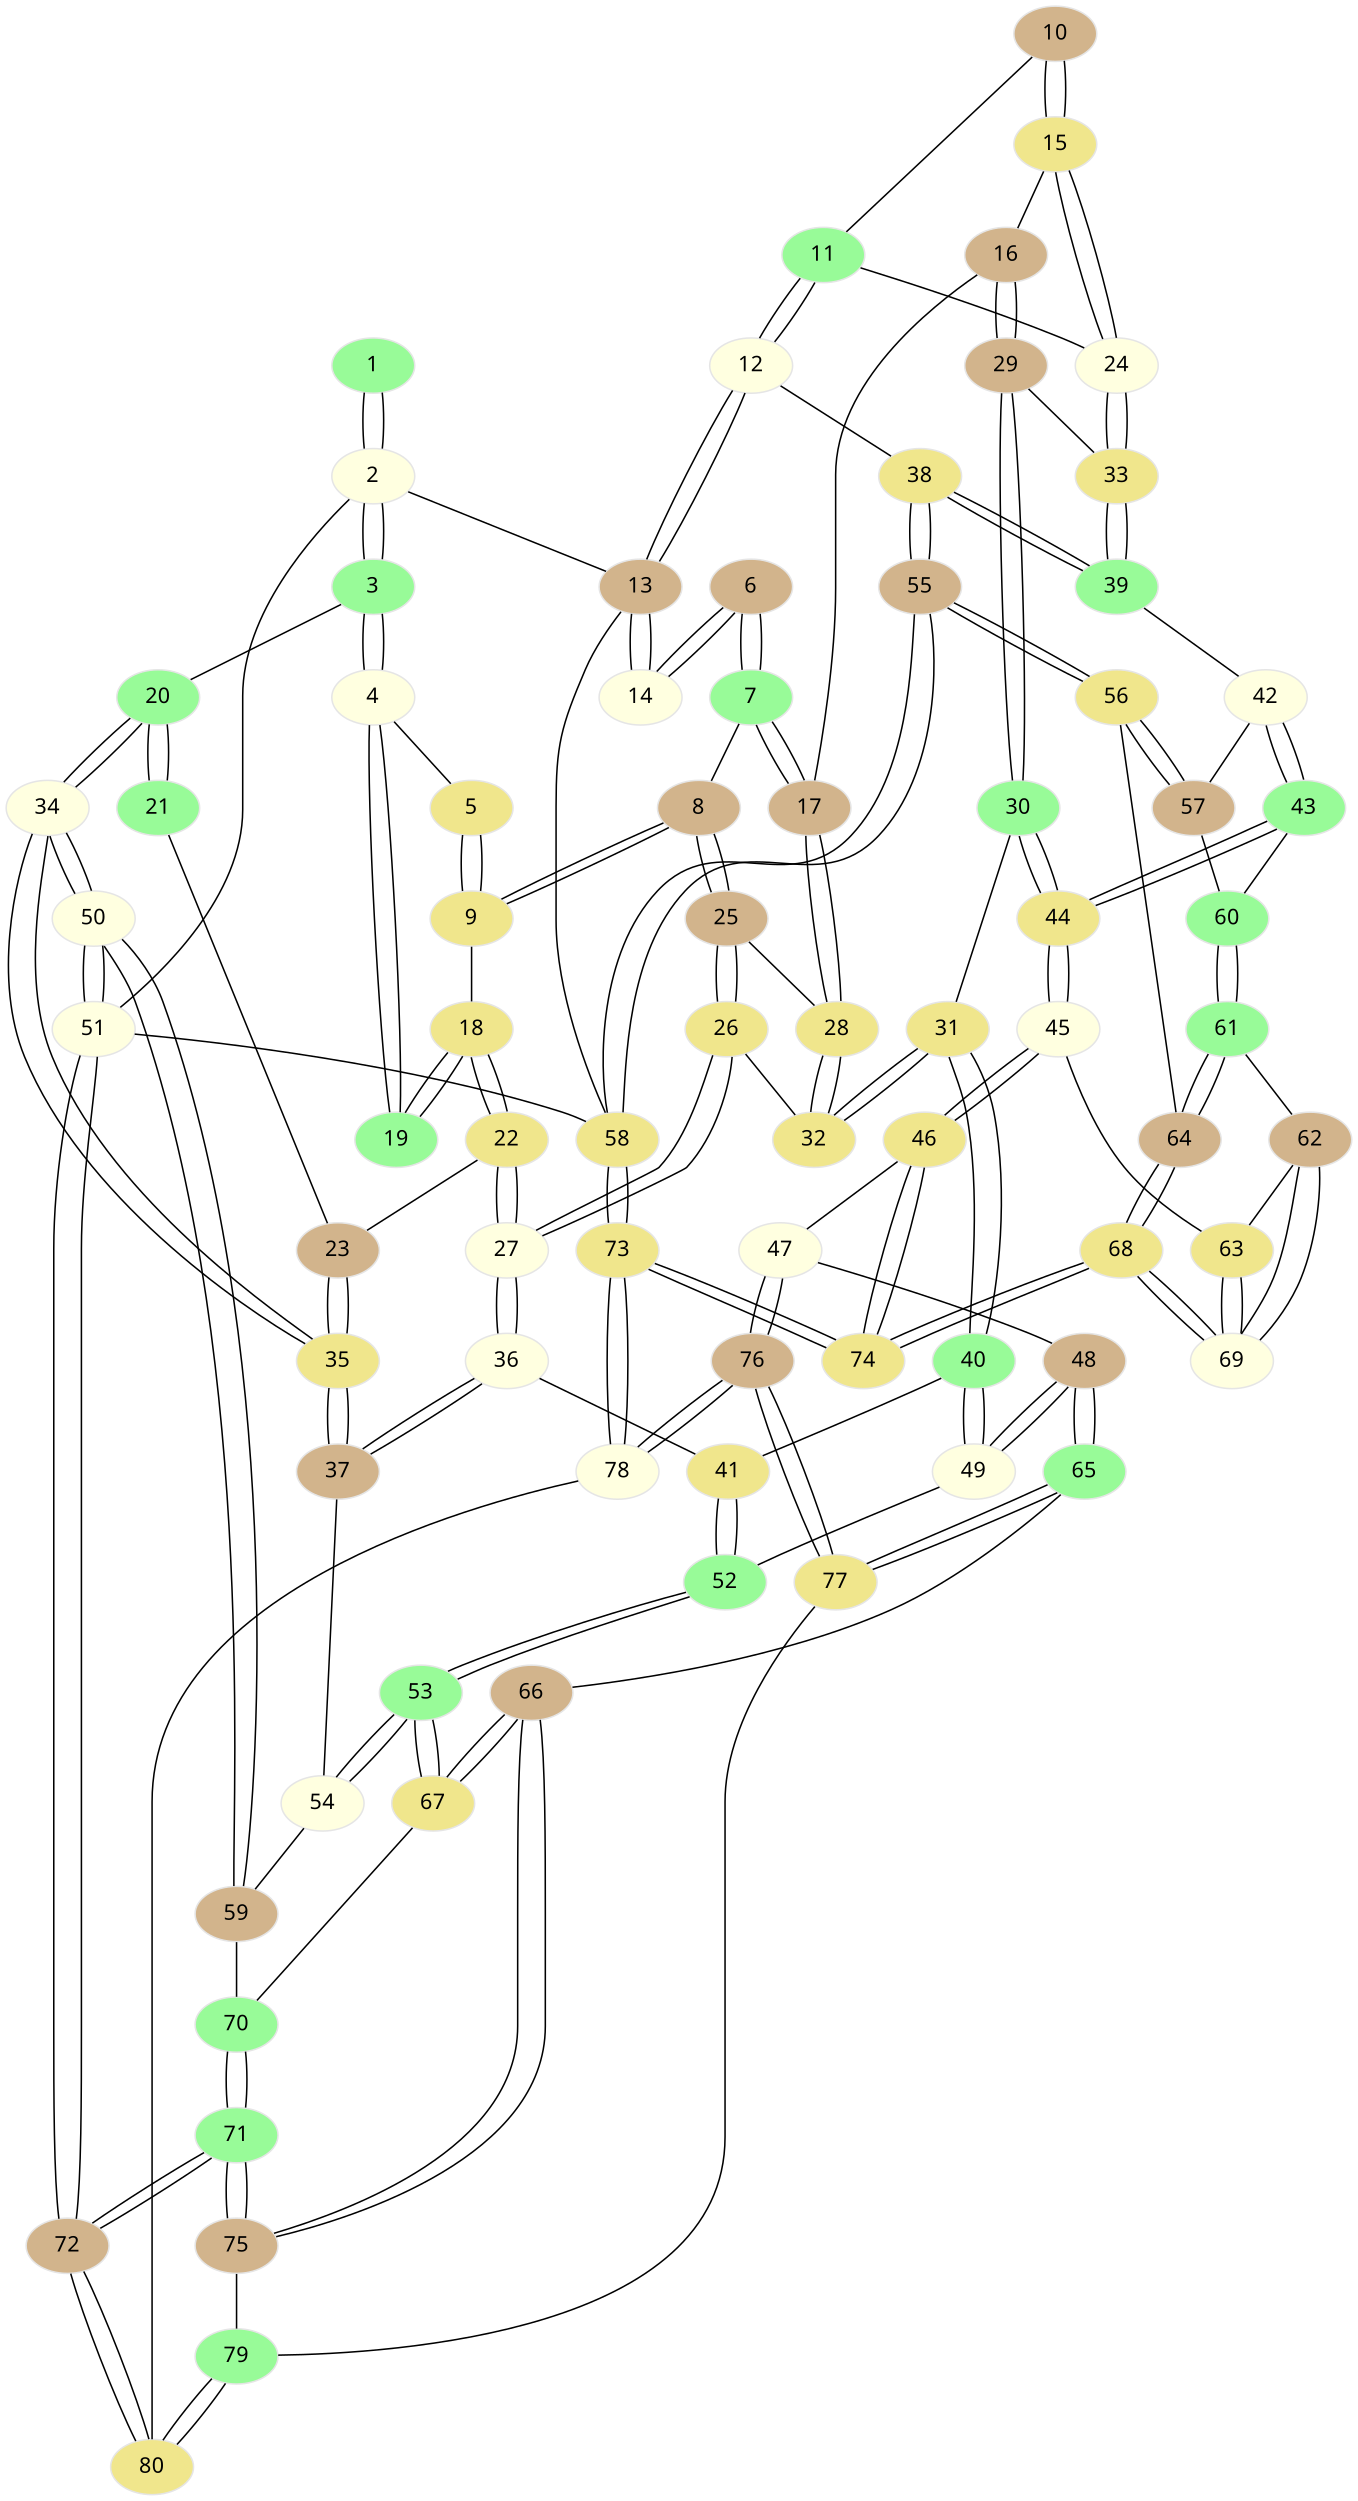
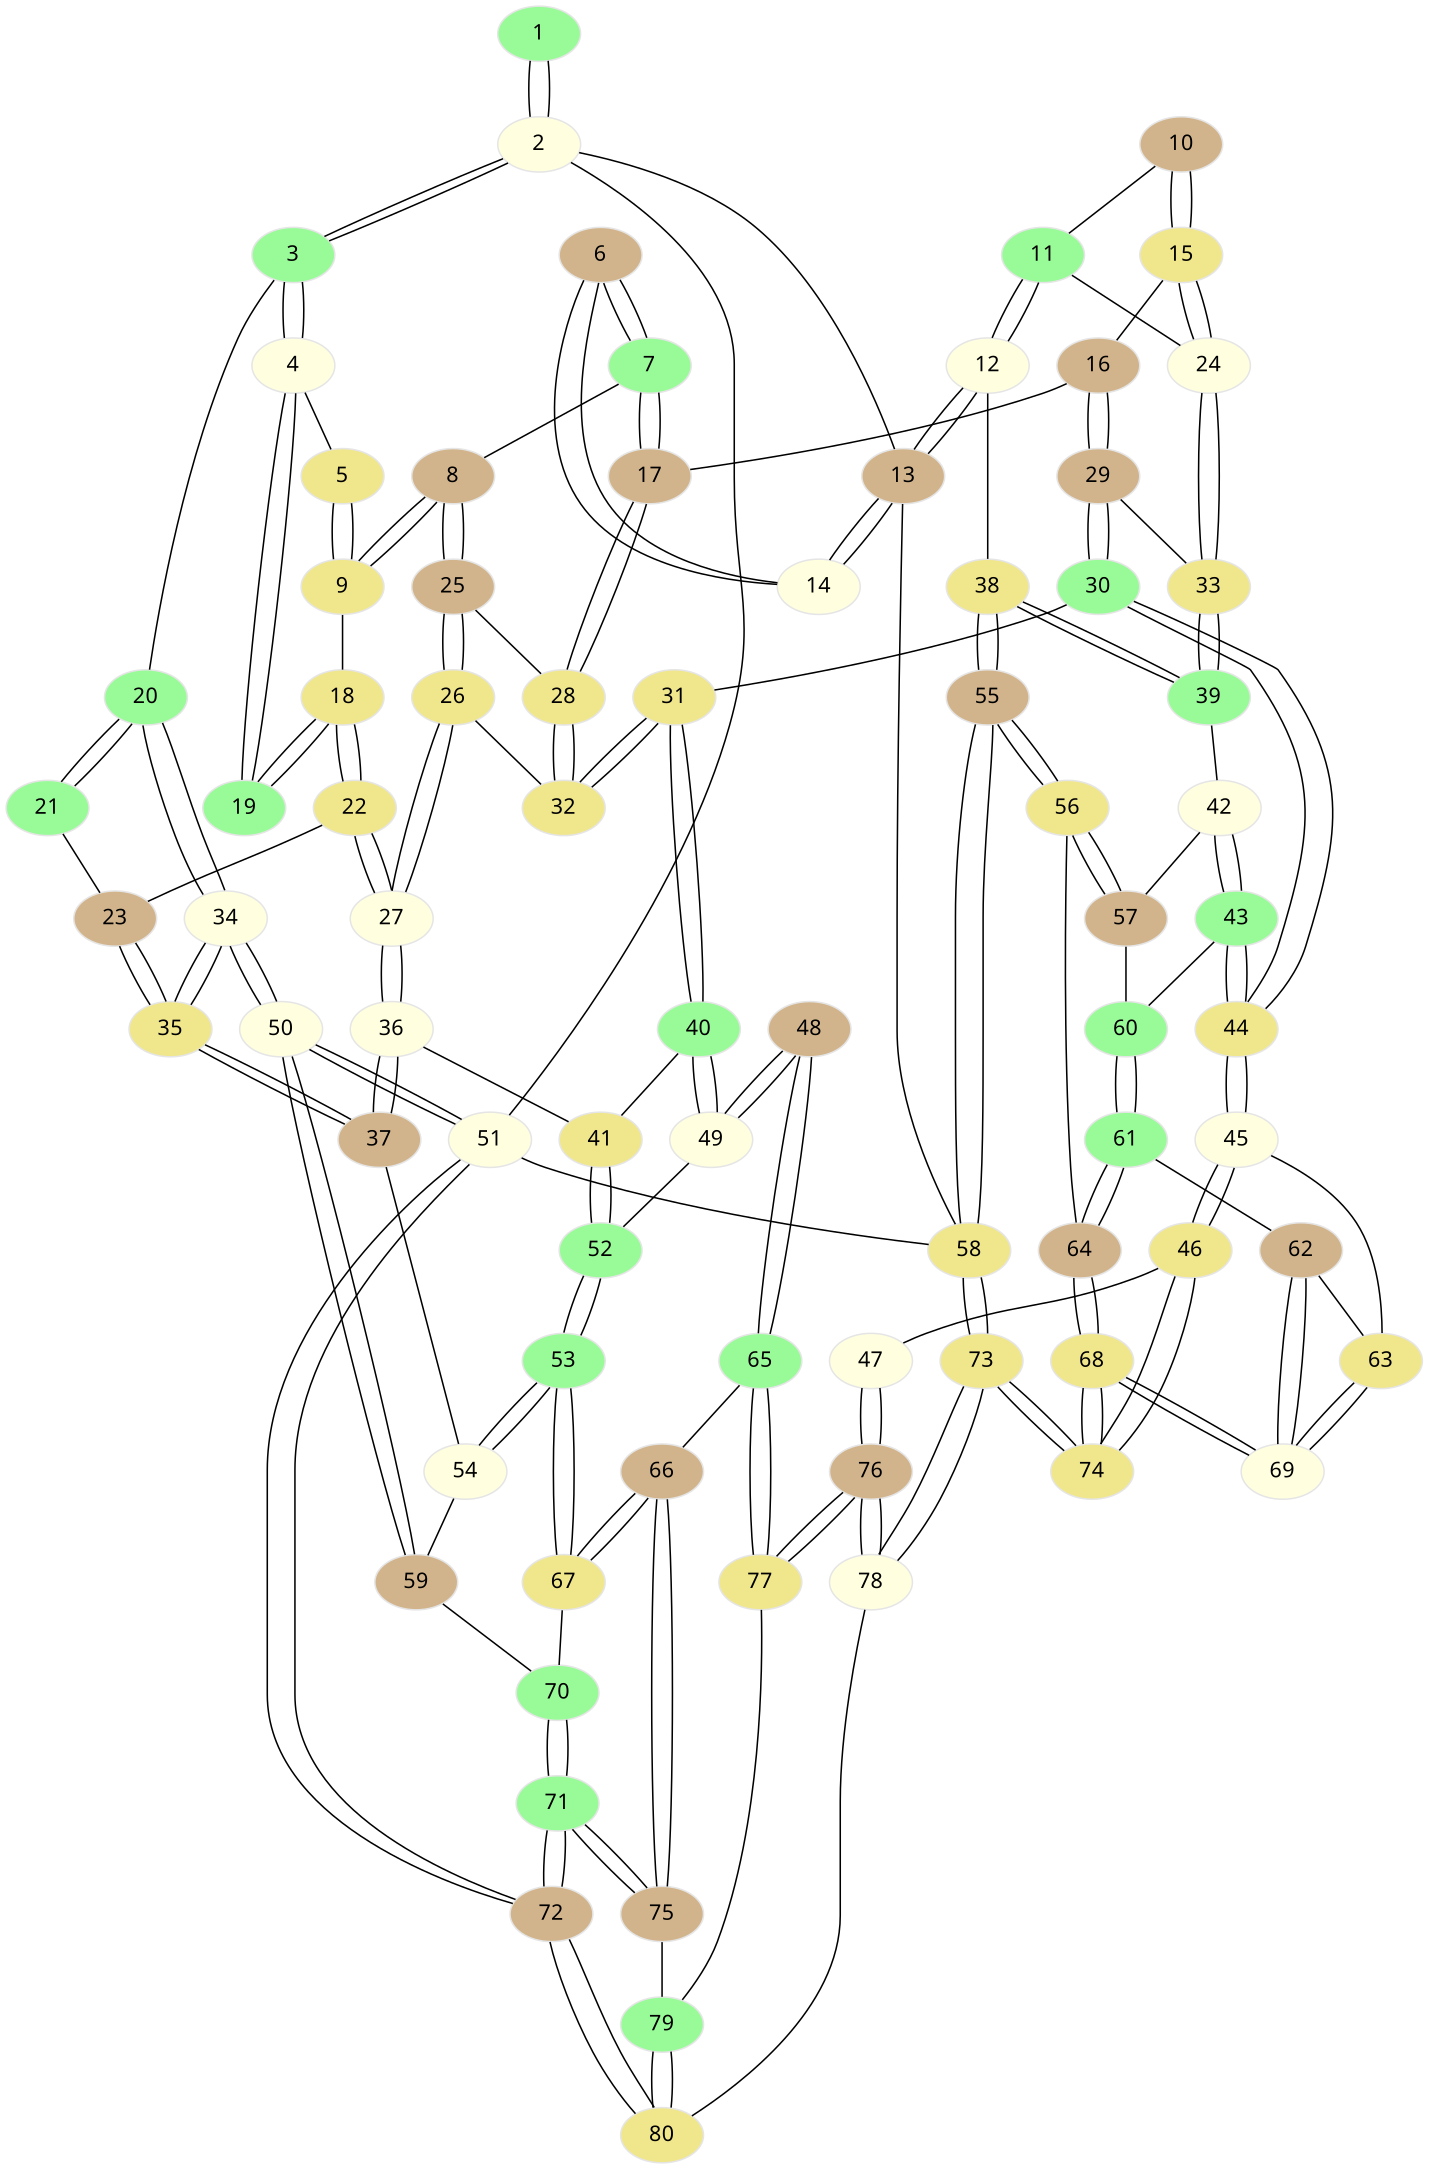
edge "47" -- "48": removed
